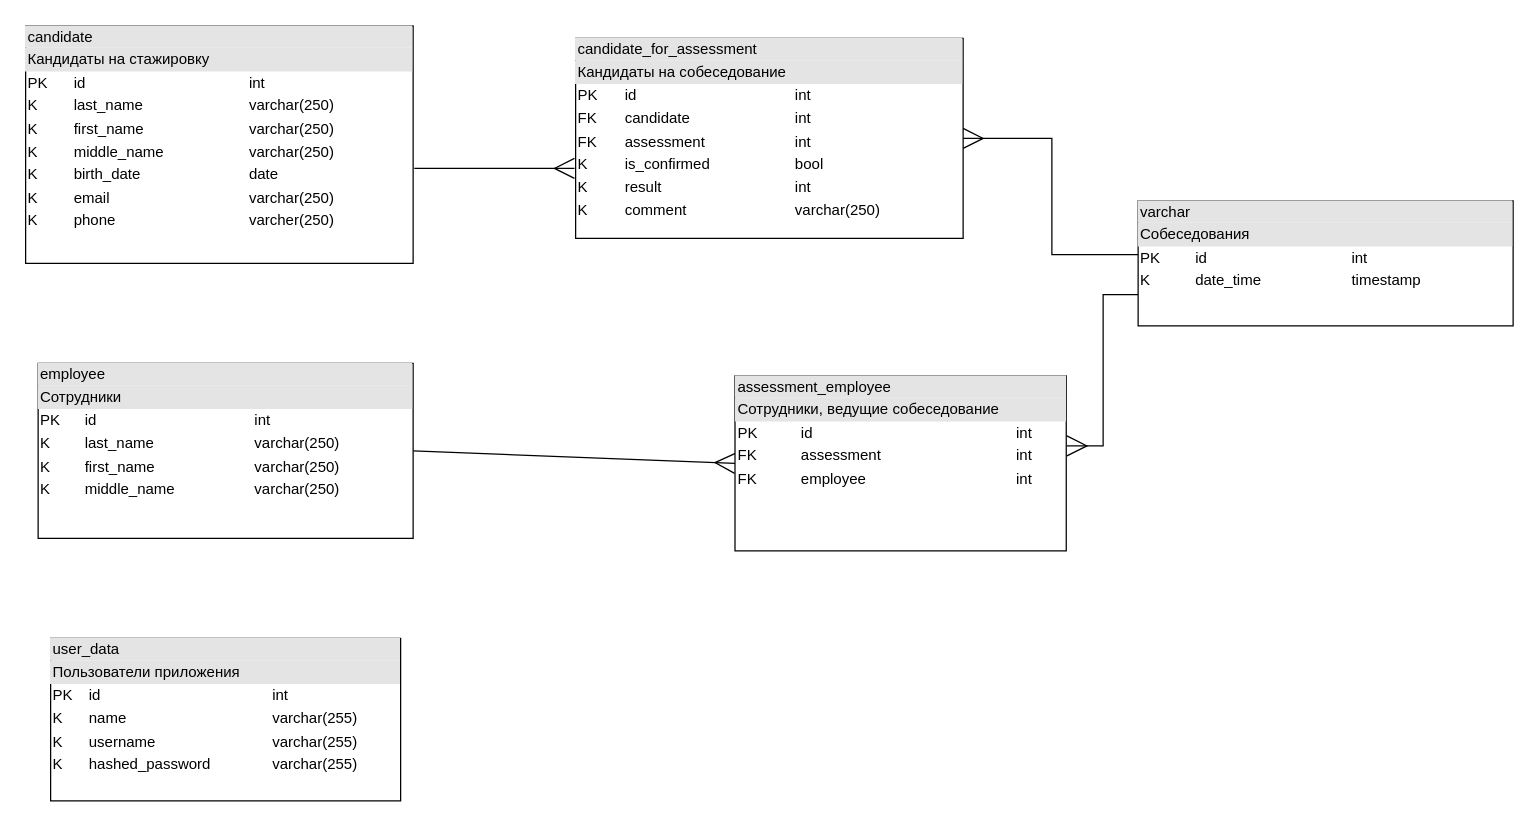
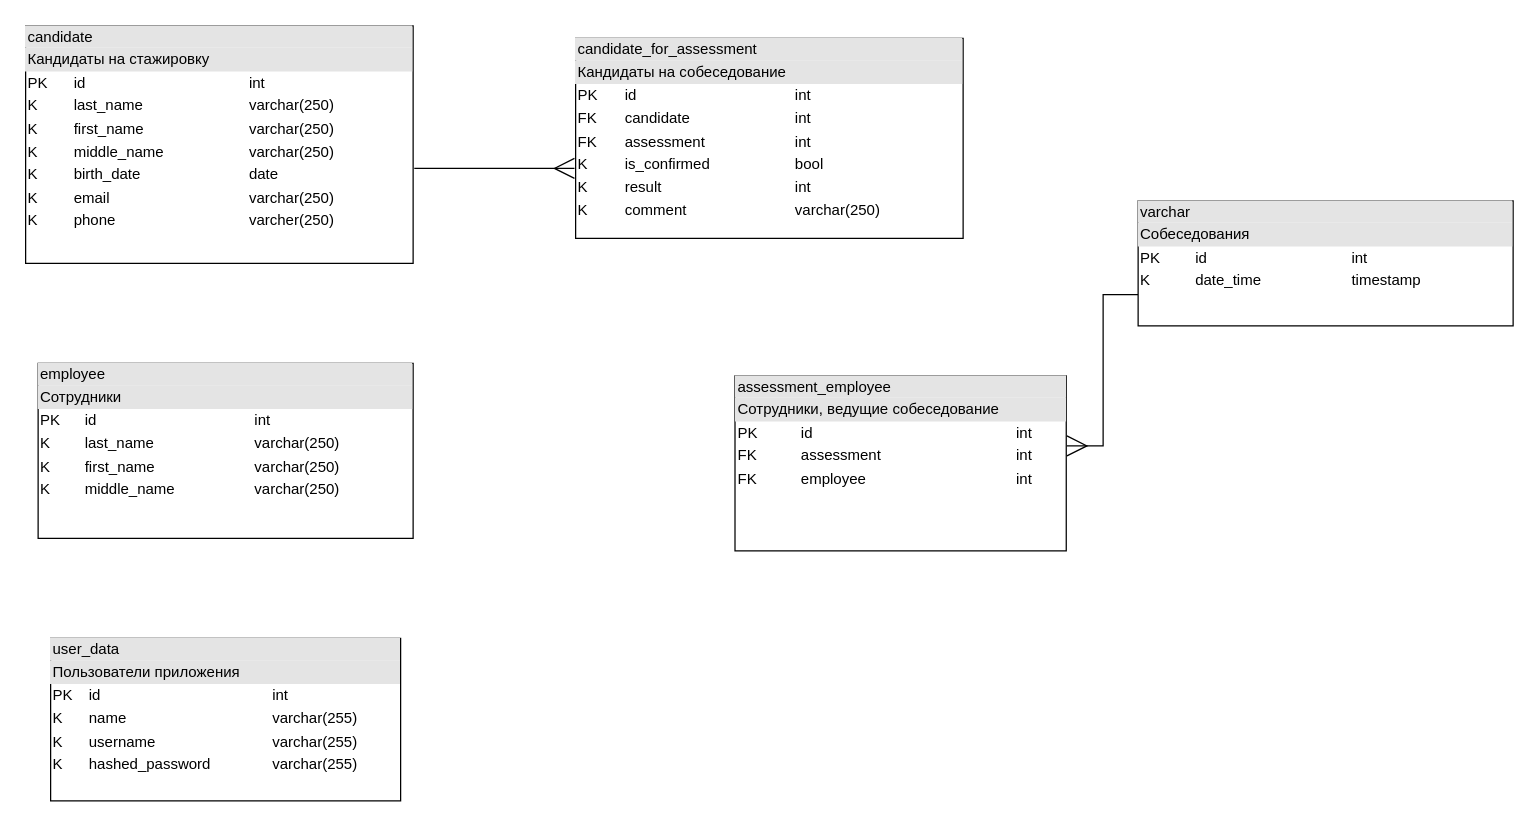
edge "varchar Собеседования PK id int K date_time timestamp" -> "candidate_for_assessment Кандидаты на собеседование PK id int FK candidate int FK assessment int K is_confirmed bool K result int K comment varchar(250)": removed
edge "employee Сотрудники PK id int K last_name varchar(250) K first_name varchar(250) K middle_name varchar(250)" -> "assessment_employee Сотрудники, ведущие собеседование PK id int FK assessment int FK employee int": removed
